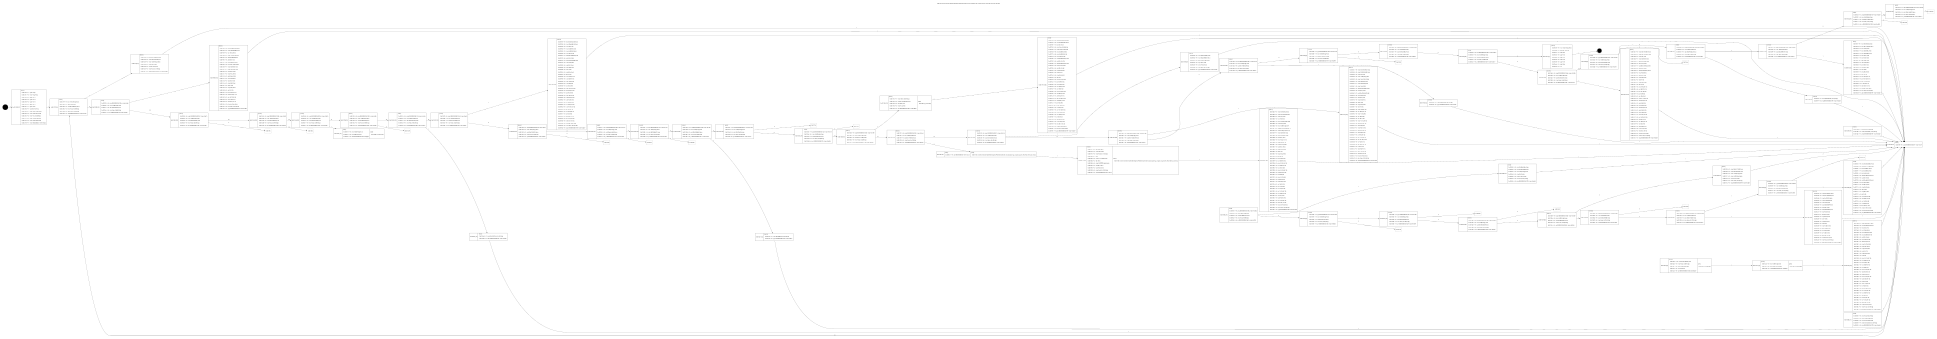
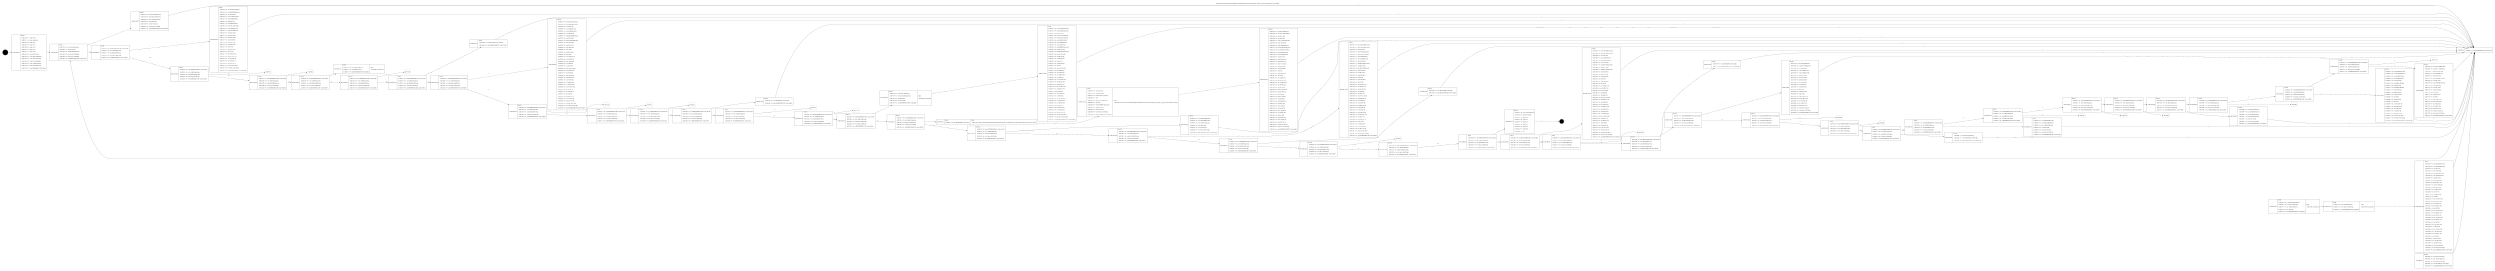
node "0x40153c [25]": added
